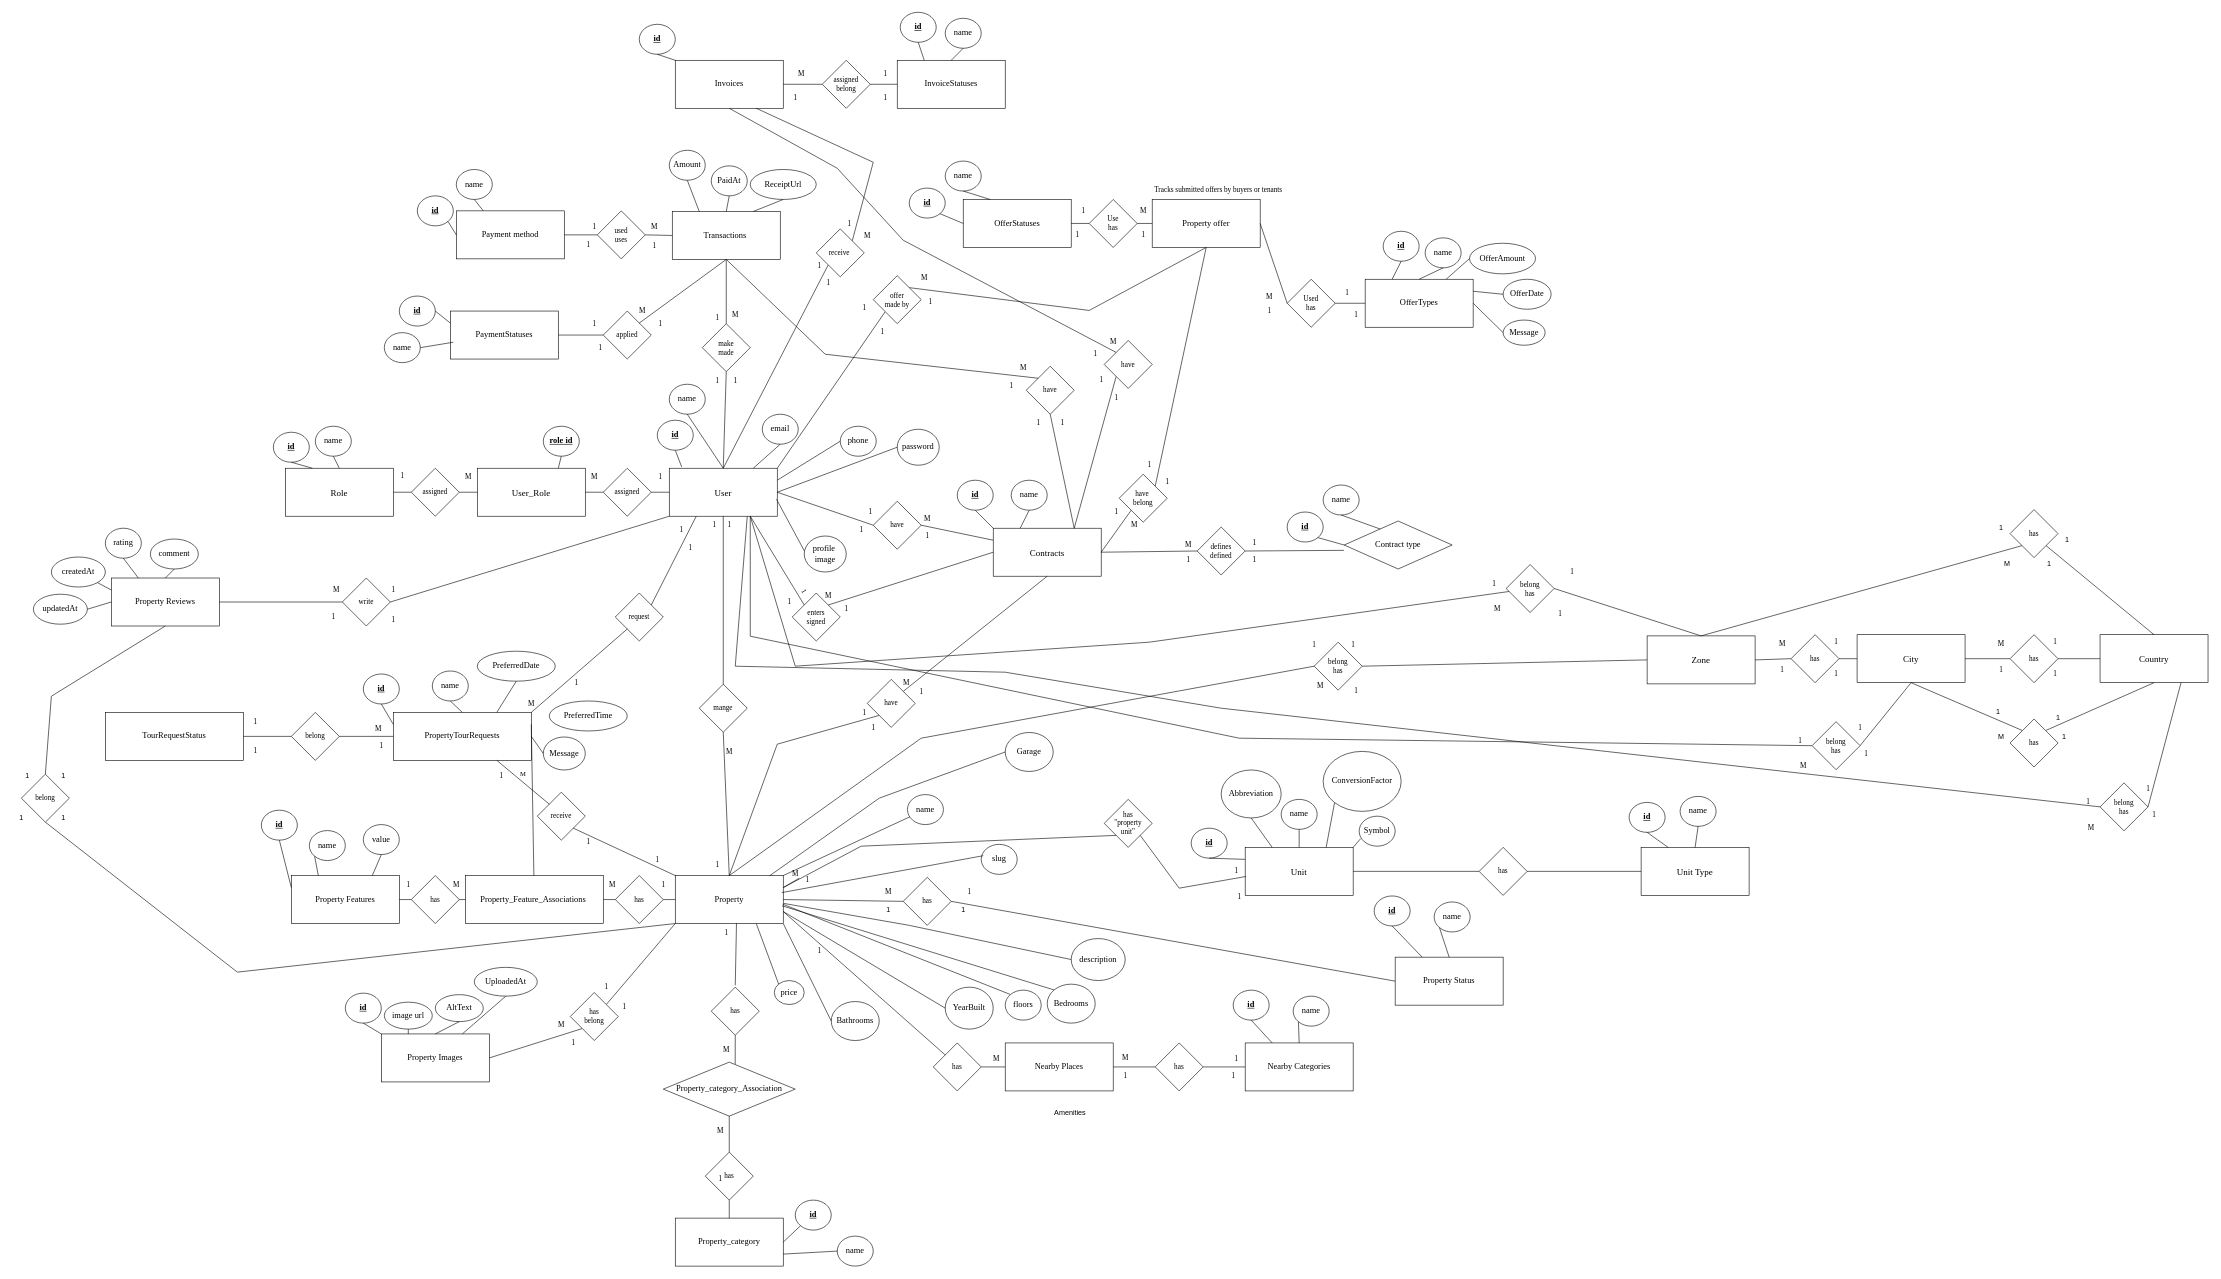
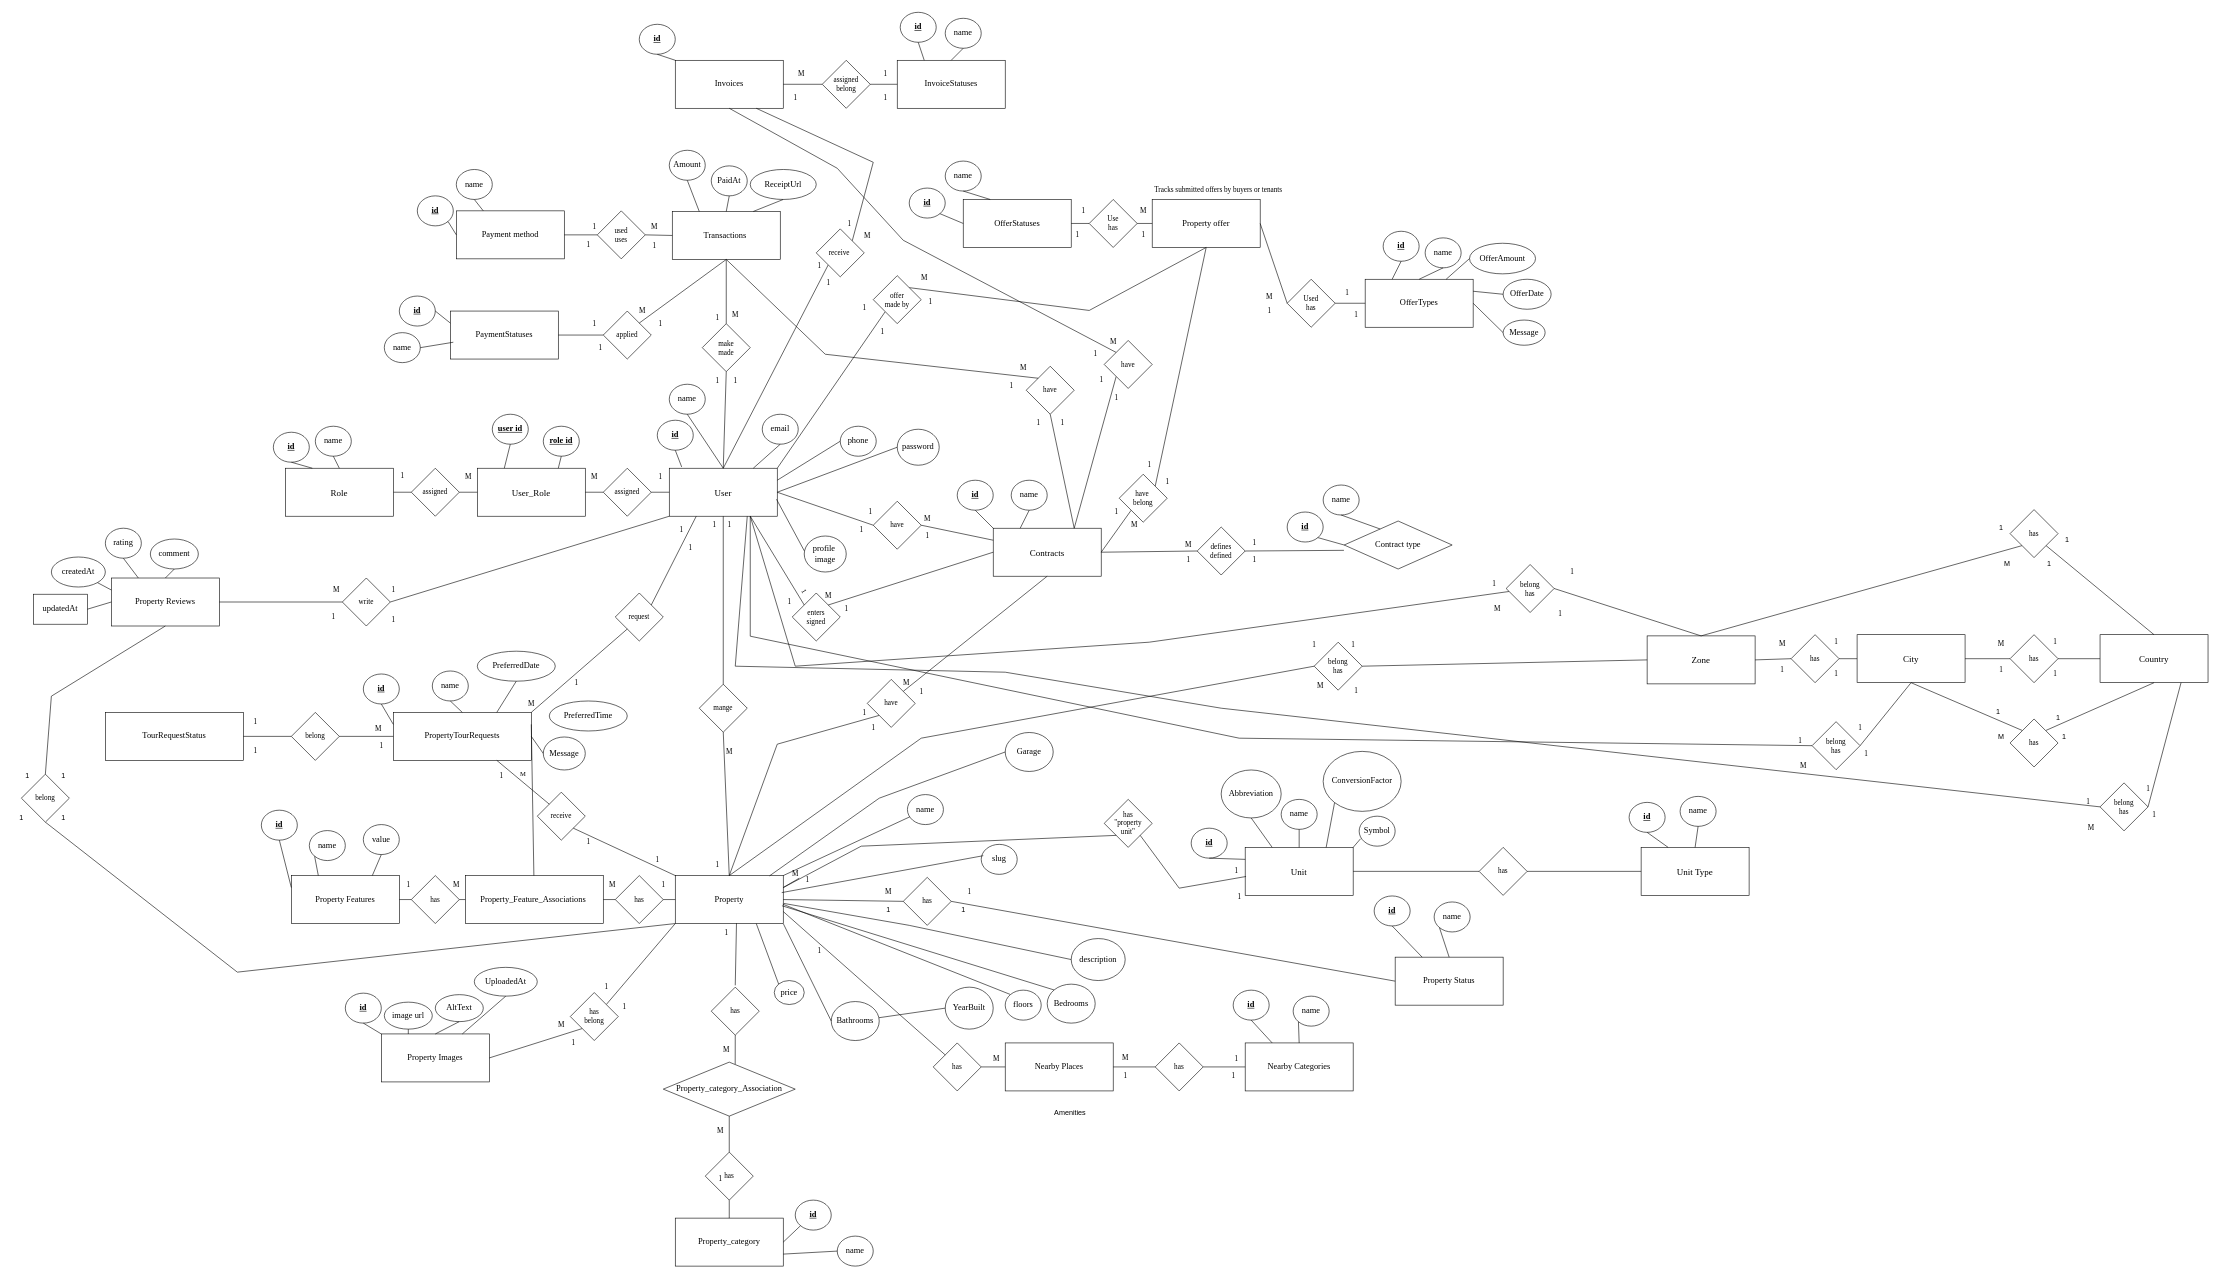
node "user id": added
edge "user id" -- "User_Role": added
node "updatedAt": shape ellipse -> rectangle
edge "Property" -- "YearBuilt": now "Bathrooms" -- "YearBuilt"
